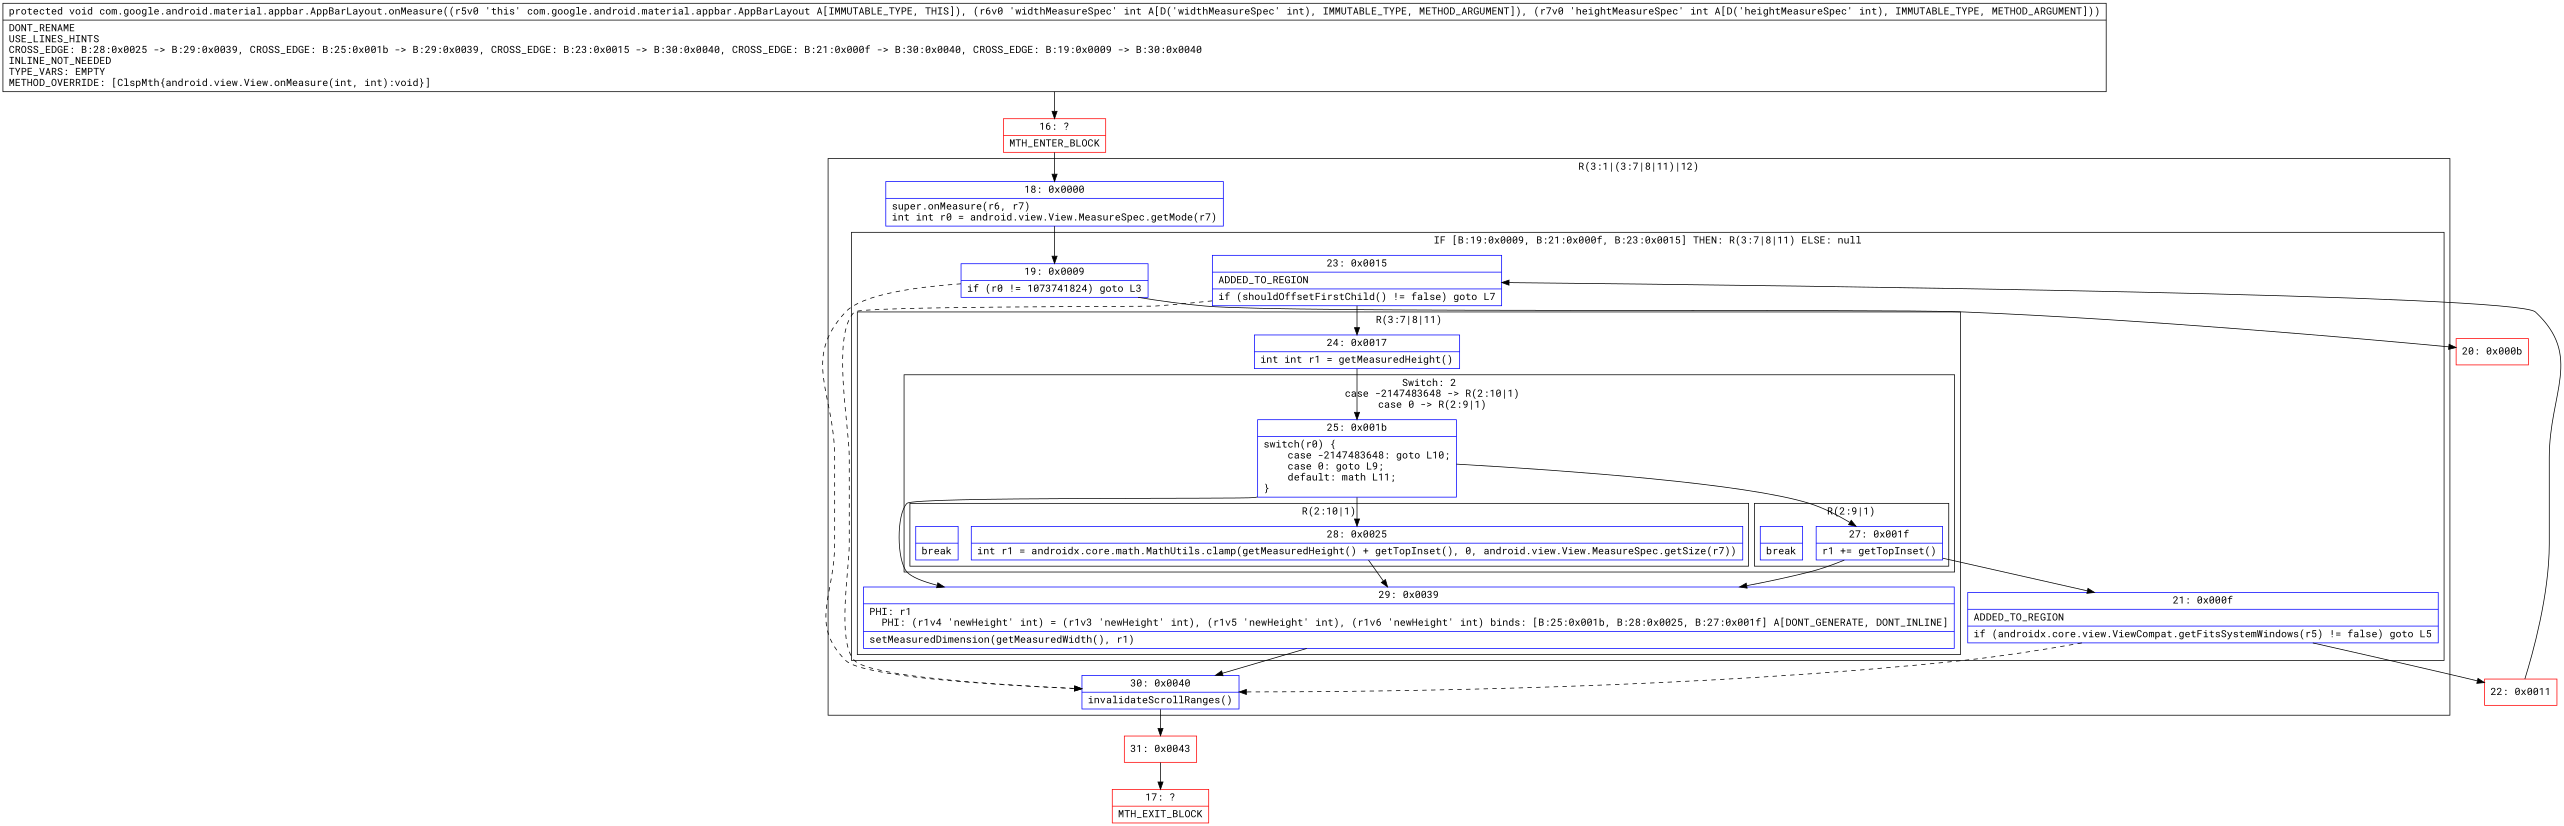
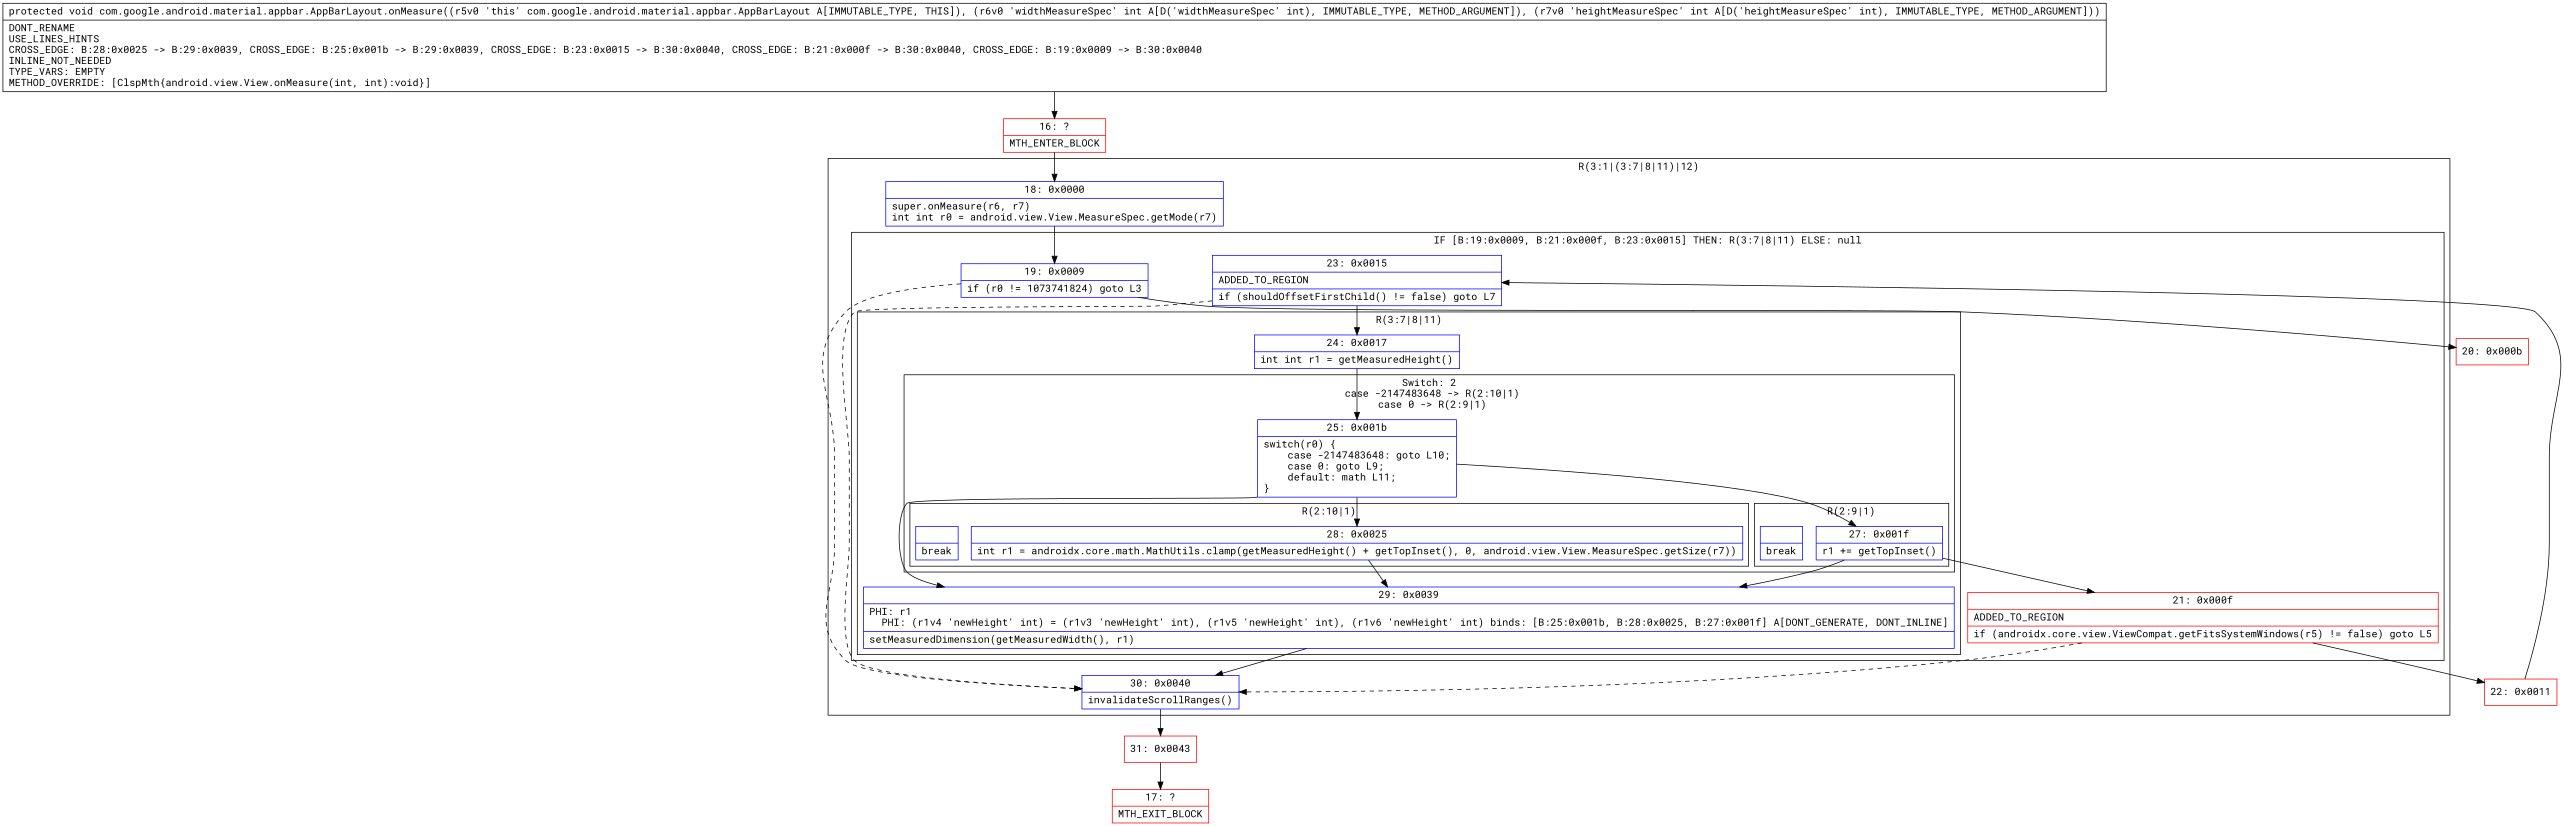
node "21: 0x000f": color blue -> red
